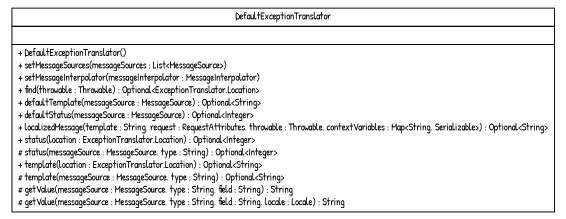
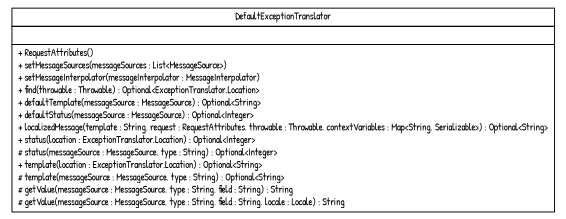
node "DefaultExceptionTranslator": text "+ DefaultExceptionTranslator()" -> "+ RequestAttributes()"
